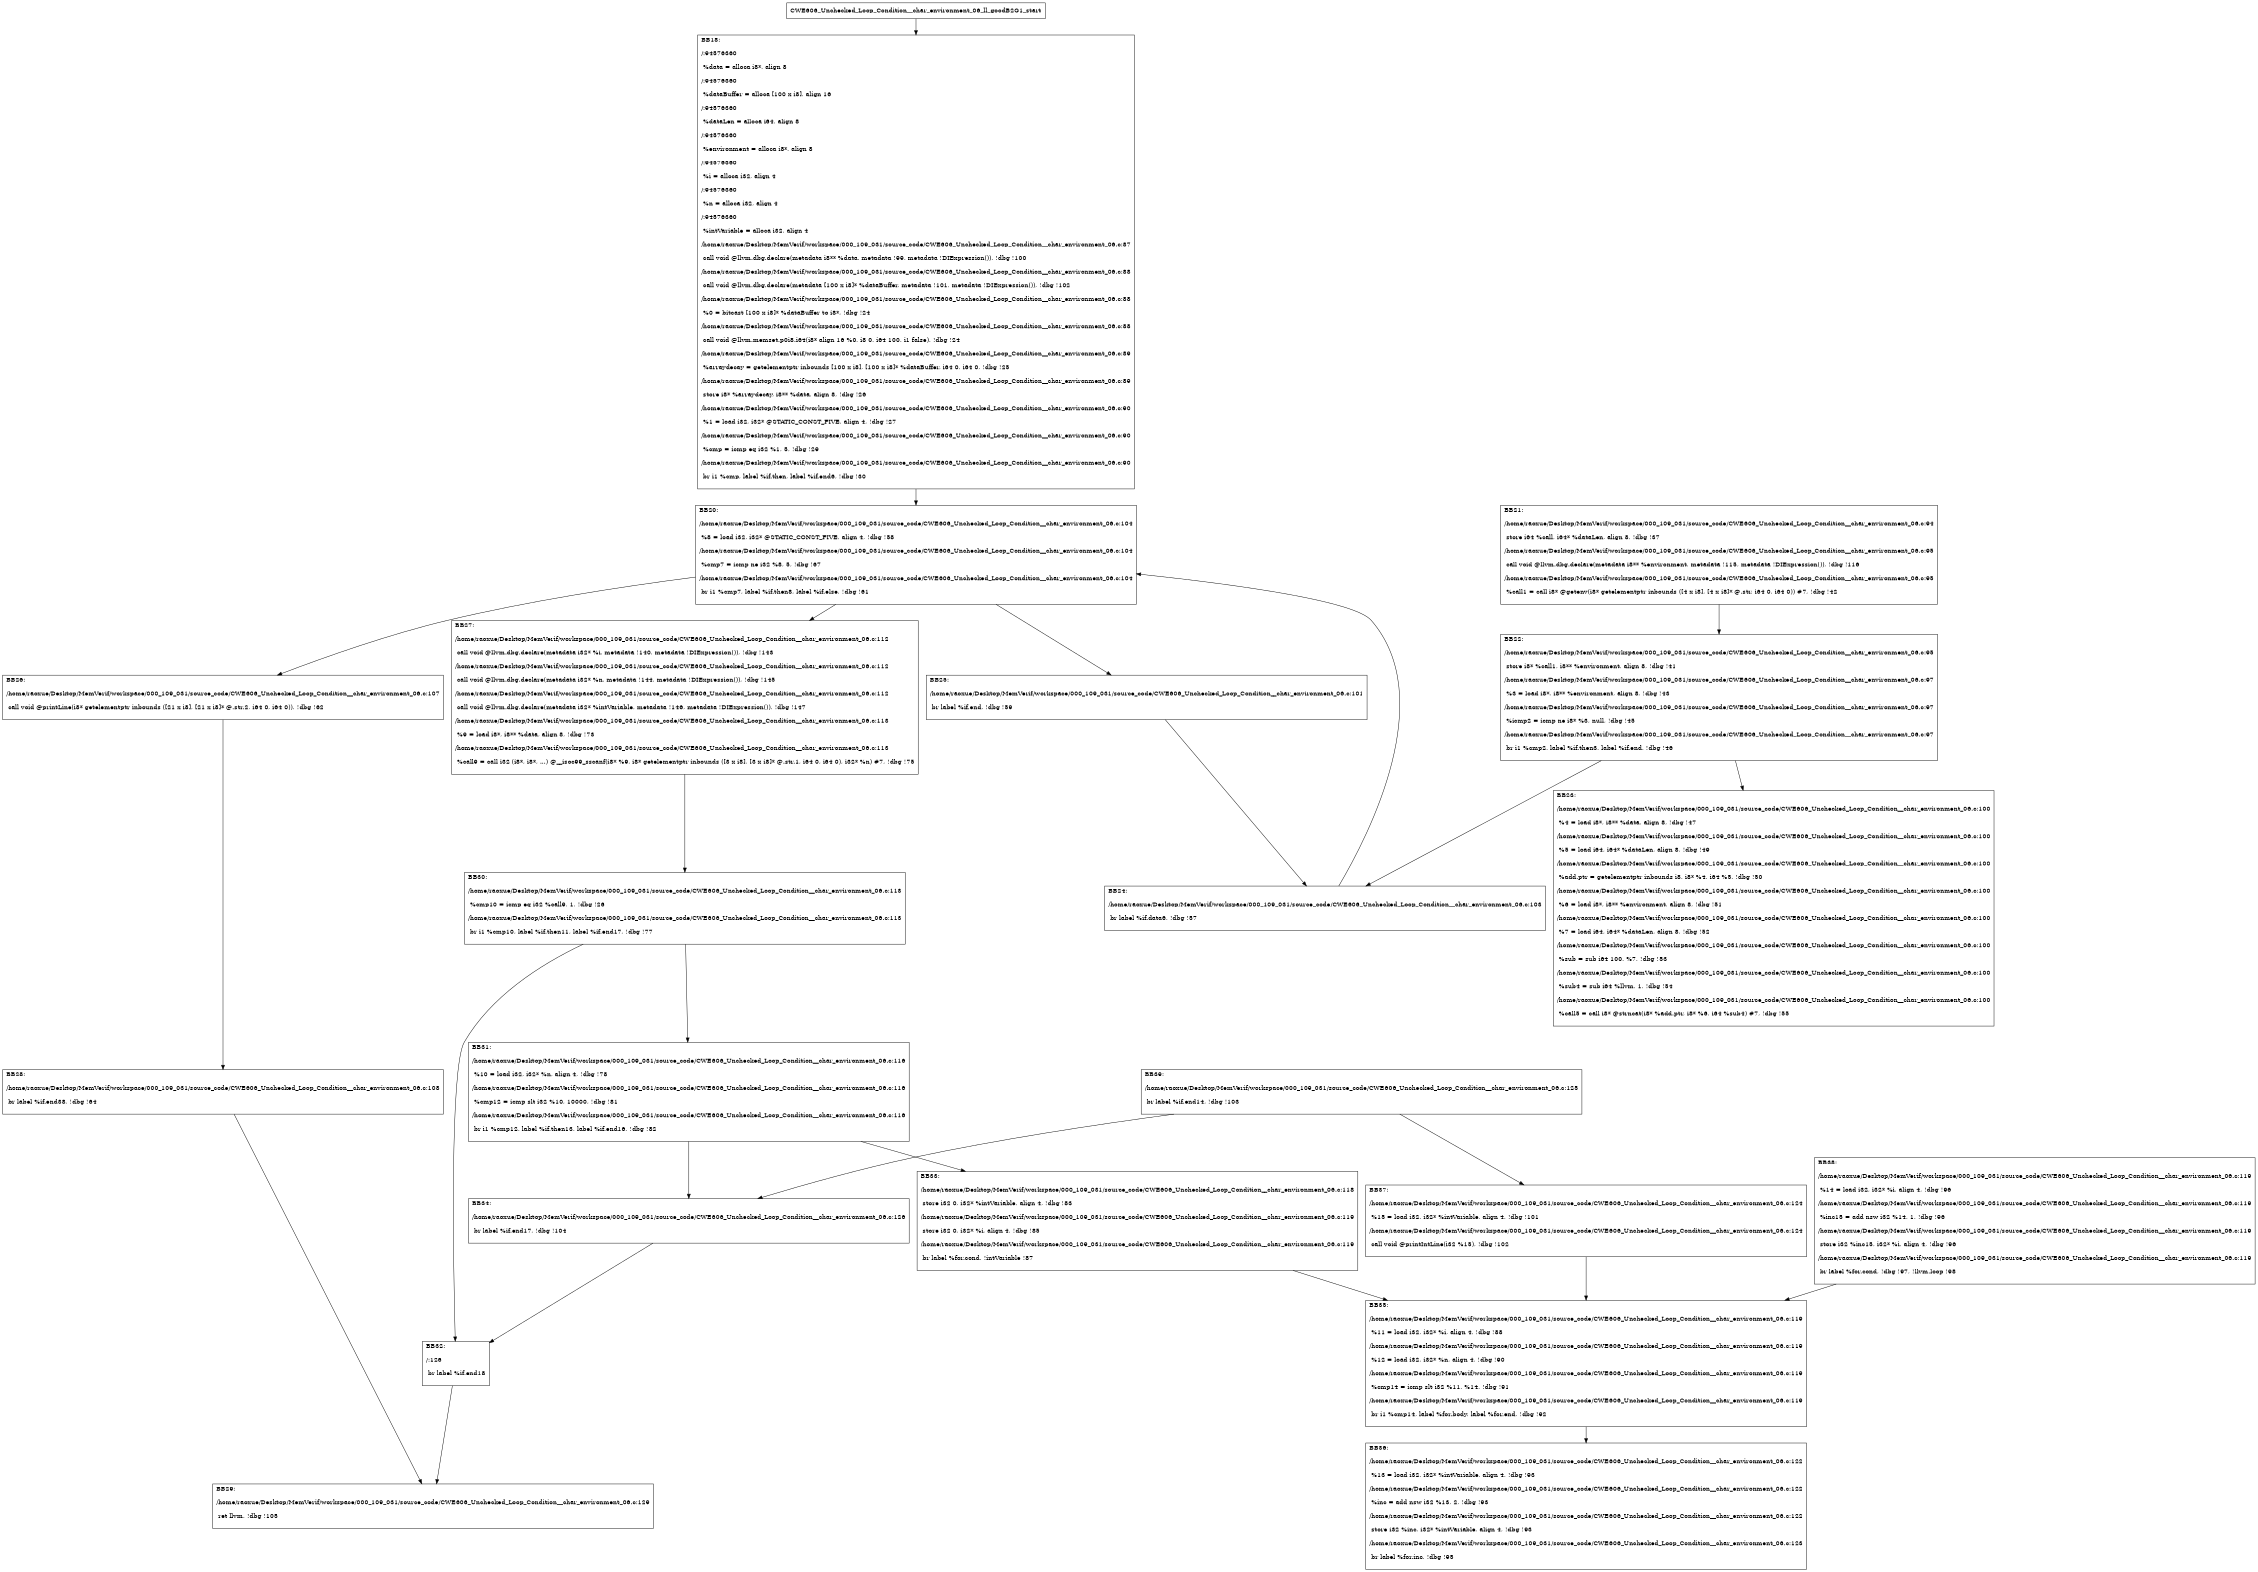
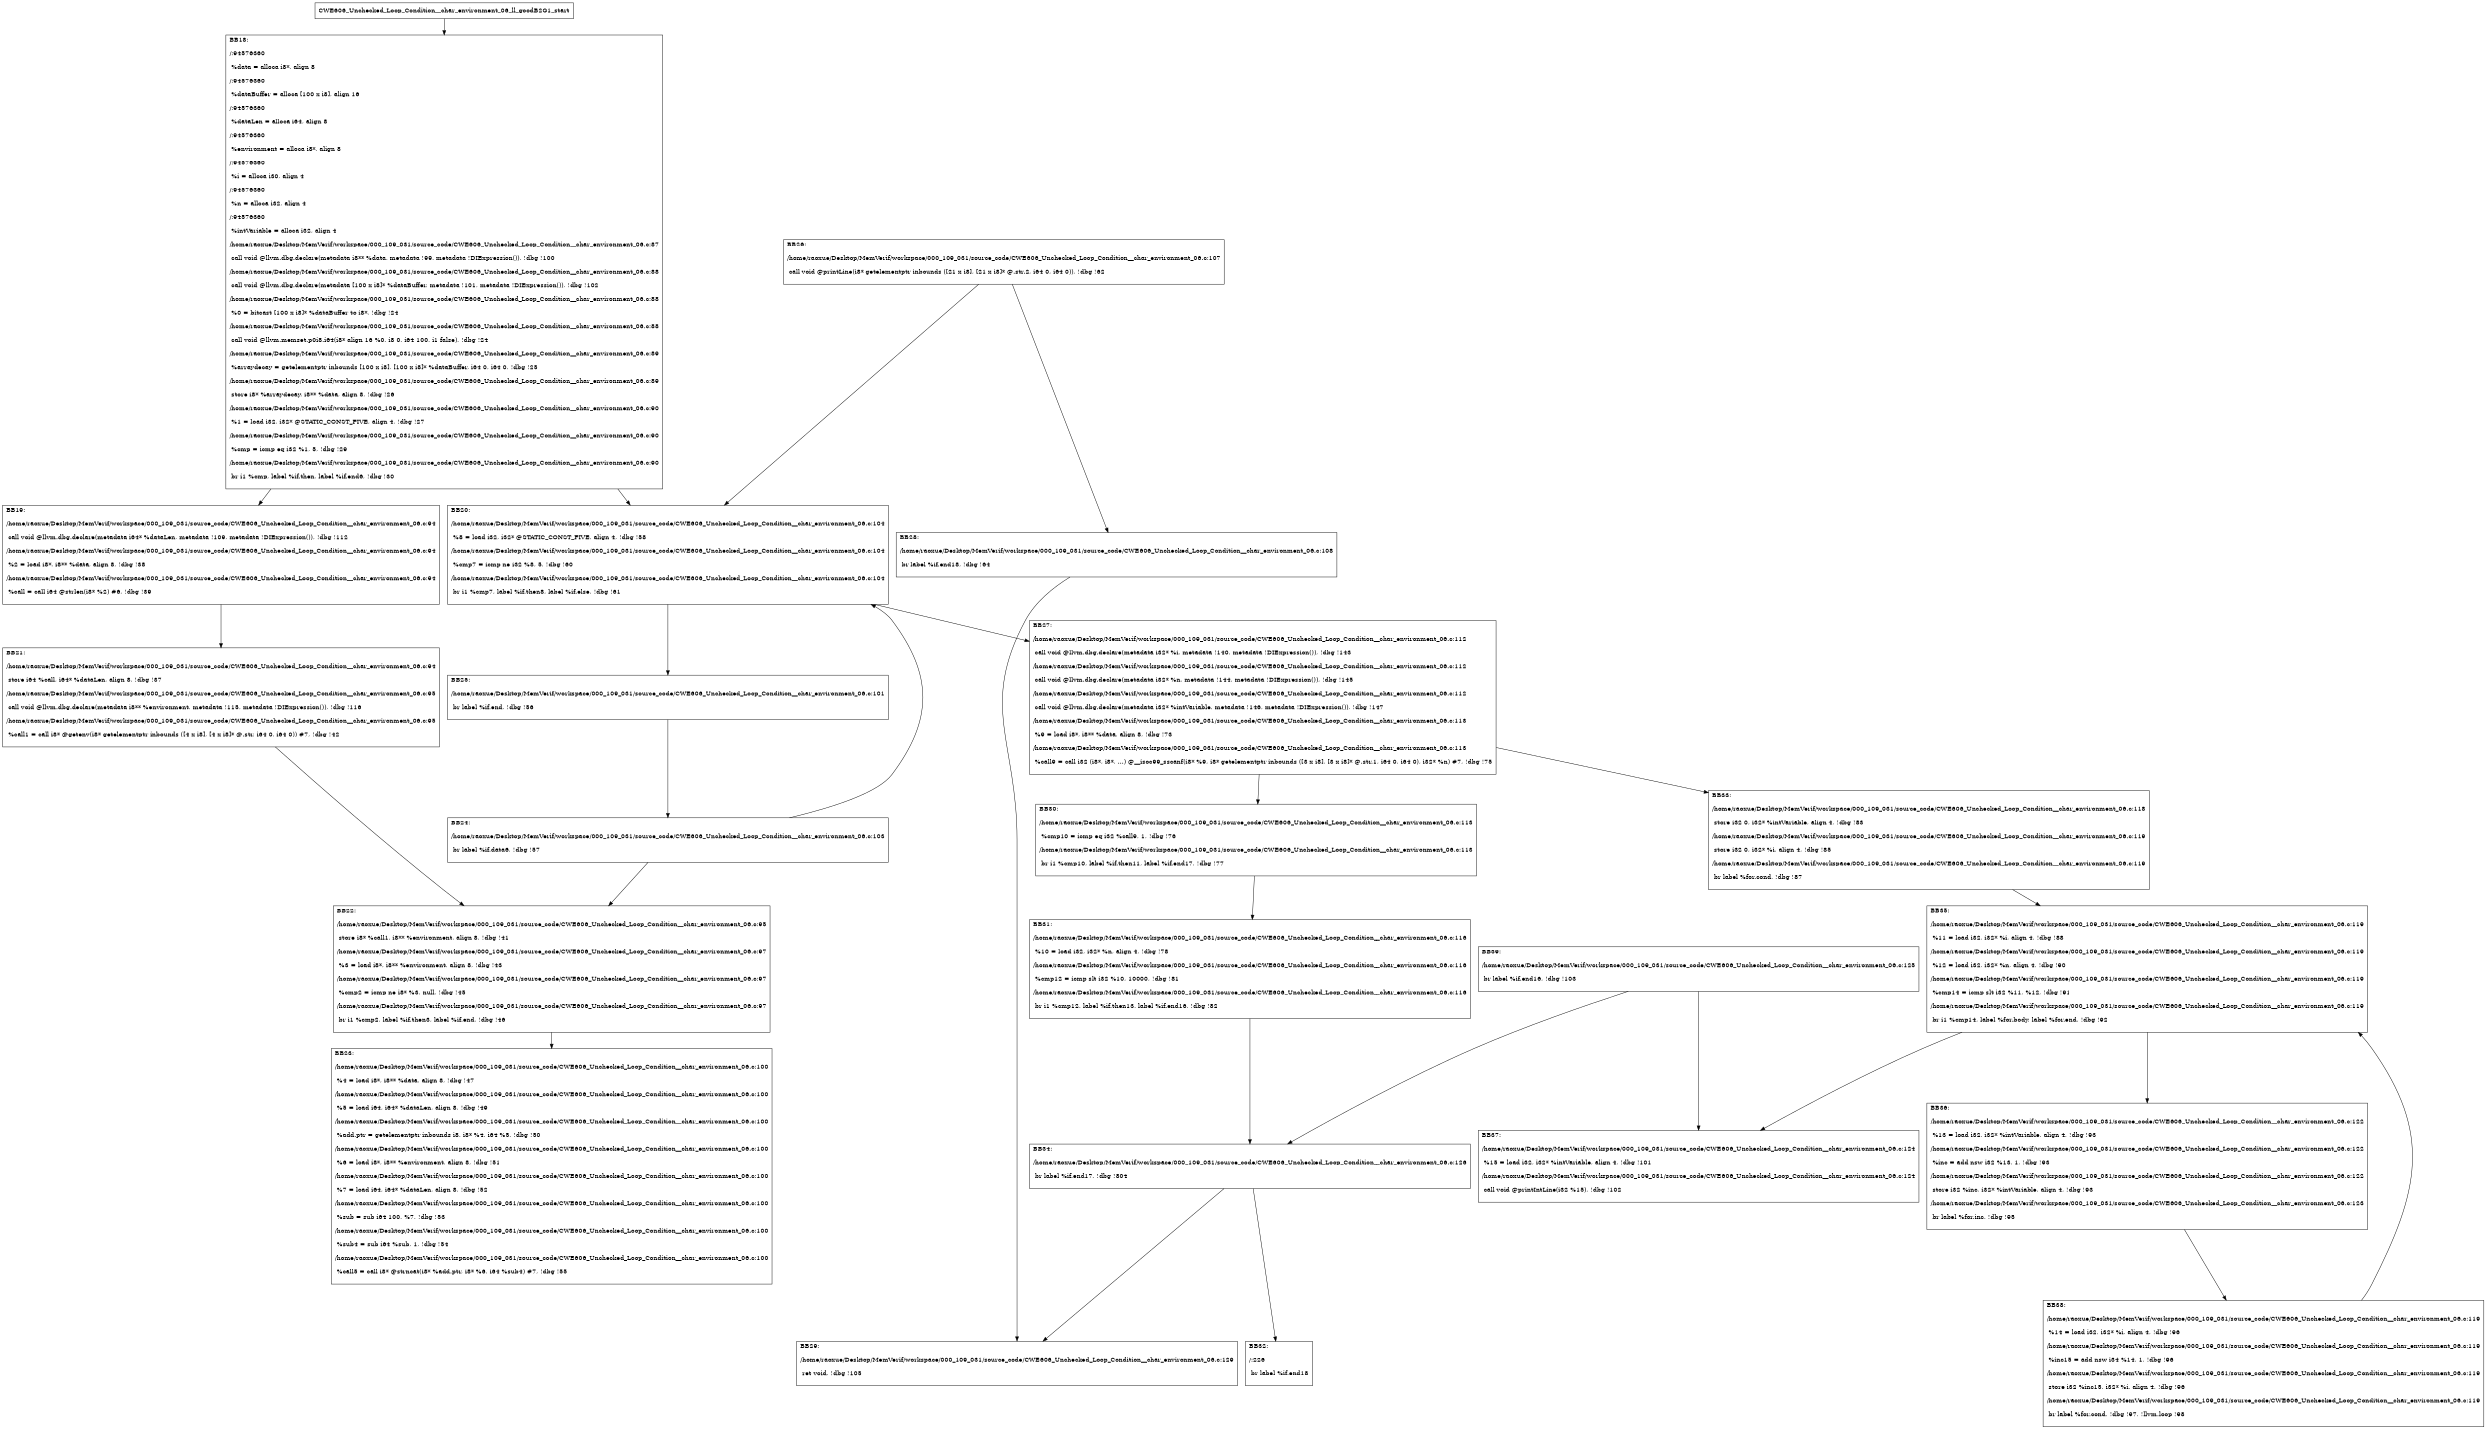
node "BB18:": text "%i = alloca i32, align 4" -> "%i = alloca i30, align 4"
node "BB19:": added
node "BB20:": text "%cmp7 = icmp ne i32 %8, 5, !dbg !67" -> "%cmp7 = icmp ne i32 %8, 5, !dbg !60"
edge "BB20:" -> "BB26:": reversed
node "BB25:": text "br label %if.end, !dbg !59" -> "br label %if.end, !dbg !56"
node "BB22:": text "%icmp2 = icmp ne i8* %3, null, !dbg !45" -> "%cmp2 = icmp ne i8* %3, null, !dbg !45"
edge "BB22:" -> "BB24:": reversed
node "BB30:": text "%cmp10 = icmp eq i32 %call9, 1, !dbg !26" -> "%cmp10 = icmp eq i32 %call9, 1, !dbg !76"
node "BB23:": text "%sub4 = sub i64 %llvm, 1, !dbg !54" -> "%sub4 = sub i64 %sub, 1, !dbg !54"
node "BB28:": text "br label %if.end38, !dbg !64" -> "br label %if.end18, !dbg !64"
node "BB39:": text "br label %if.end14, !dbg !103" -> "br label %if.end16, !dbg !103"
edge "BB30:" -> "BB32:": removed
edge "BB31:" -> "BB33:": now "BB27:" -> "BB33:"
node "BB38:": text "%inc15 = add nsw i32 %14, 1, !dbg !96" -> "%inc15 = add nsw i34 %14, 1, !dbg !96"
node "BB34:": text "br label %if.end17, !dbg !104" -> "br label %if.end17, !dbg !804"
node "BB33:": text "br label %for.cond, !intVariable !87" -> "br label %for.cond, !dbg !87"
edge "BB36:" -> "BB38:": added
edge "BB37:" -> "BB35:": reversed
node "BB32:": text "/:126" -> "/:226"
node "BB35:": text "%cmp14 = icmp slt i32 %11, %14, !dbg !91" -> "%cmp14 = icmp slt i32 %11, %12, !dbg !91"
edge "BB32:" -> "BB29:": now "BB34:" -> "BB29:"
node "BB36:": text "%inc = add nsw i32 %13, 2, !dbg !93" -> "%inc = add nsw i32 %13, 1, !dbg !93"
node "BB29:": text "ret llvm, !dbg !105" -> "ret void, !dbg !105"
